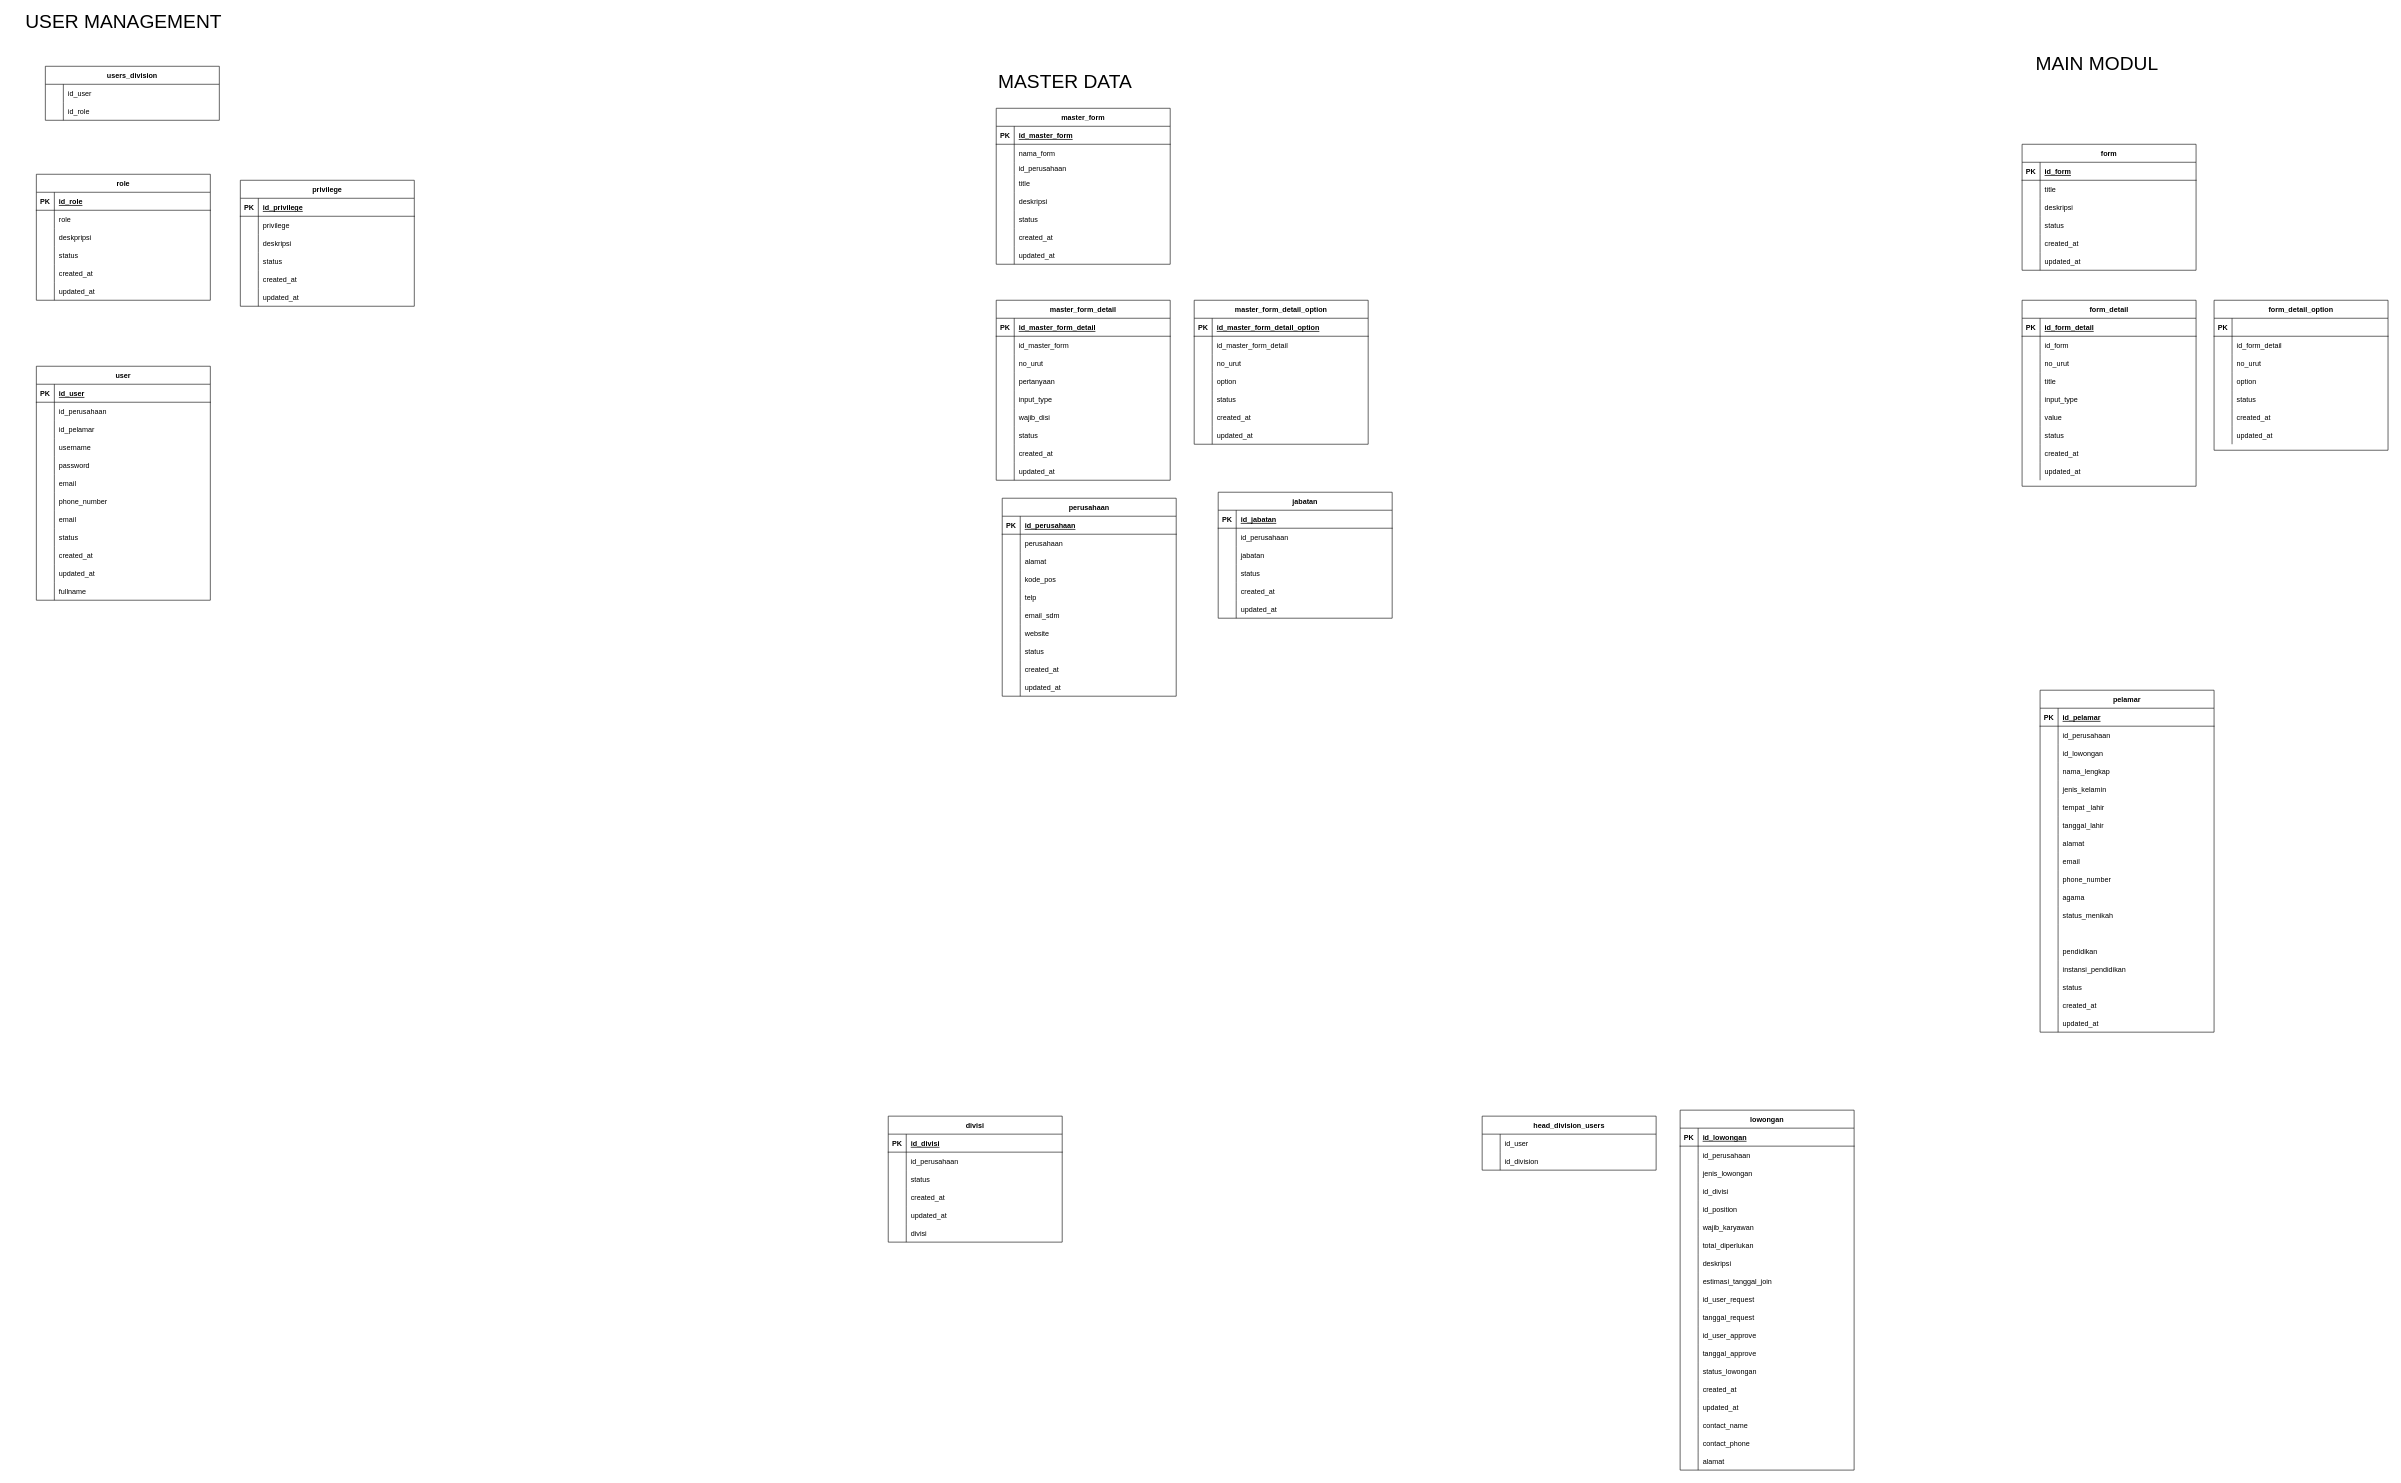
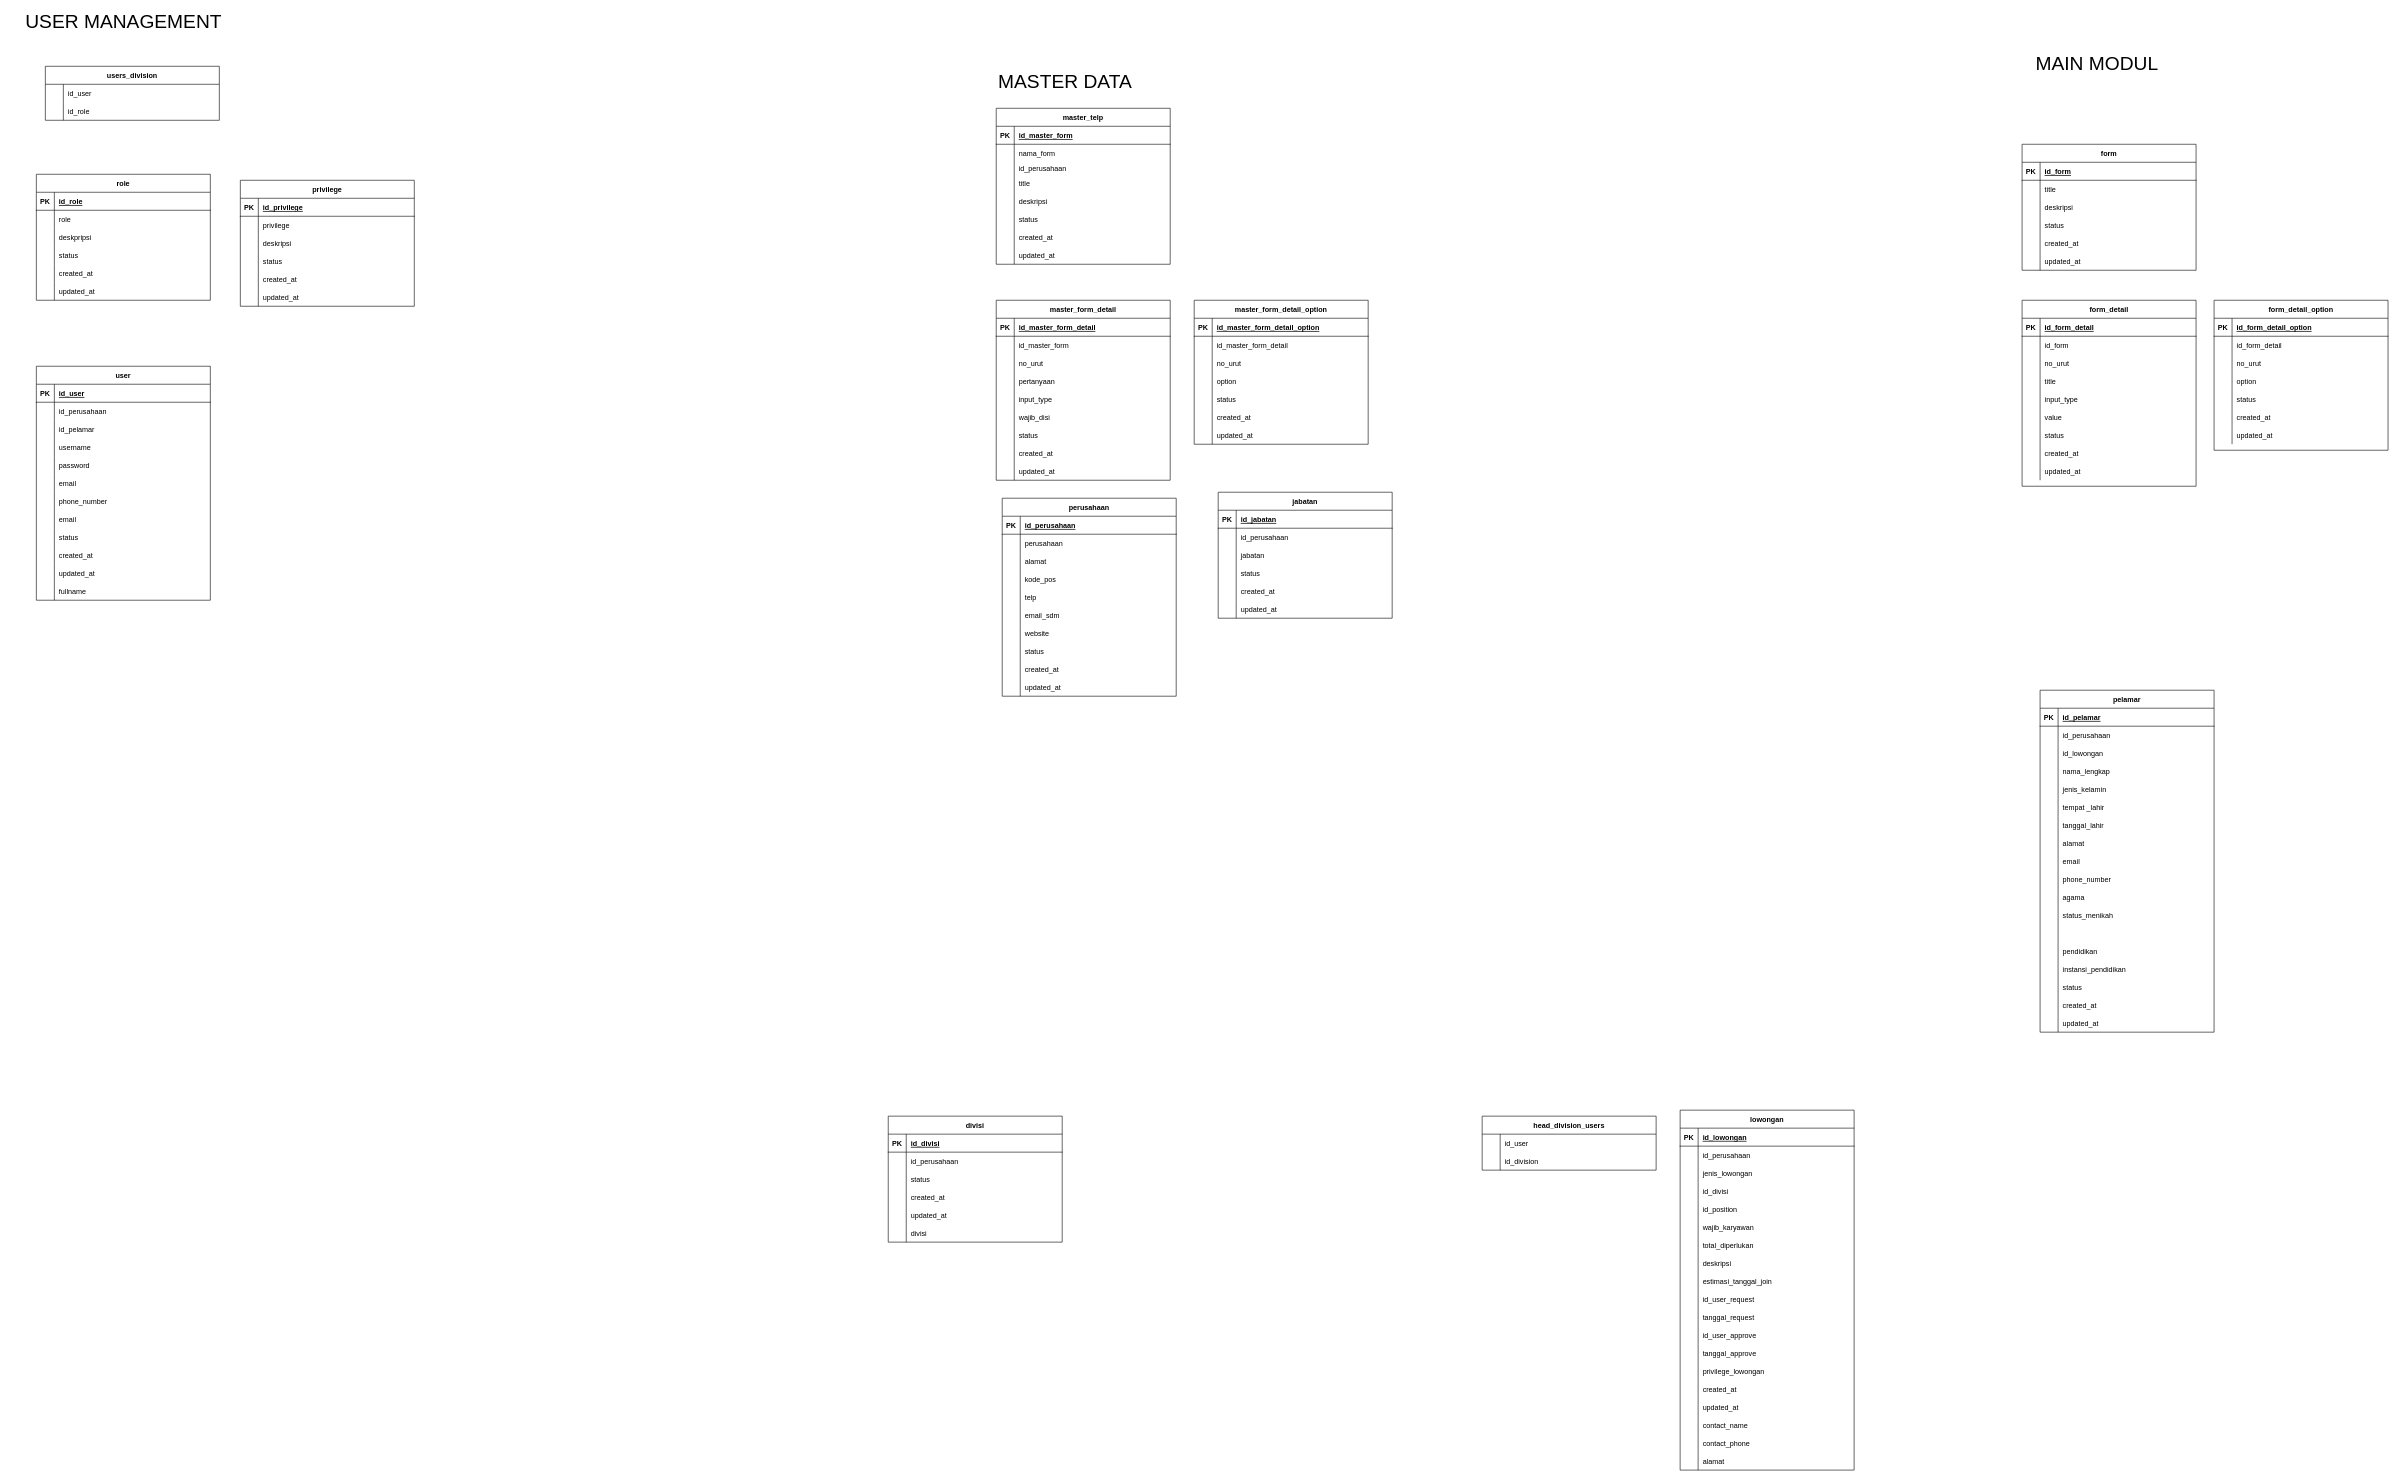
node "master_form": label "master_form" -> "master_telp"
node "id_form_detail_option": added
node "status_lowongan": label "status_lowongan" -> "privilege_lowongan"
